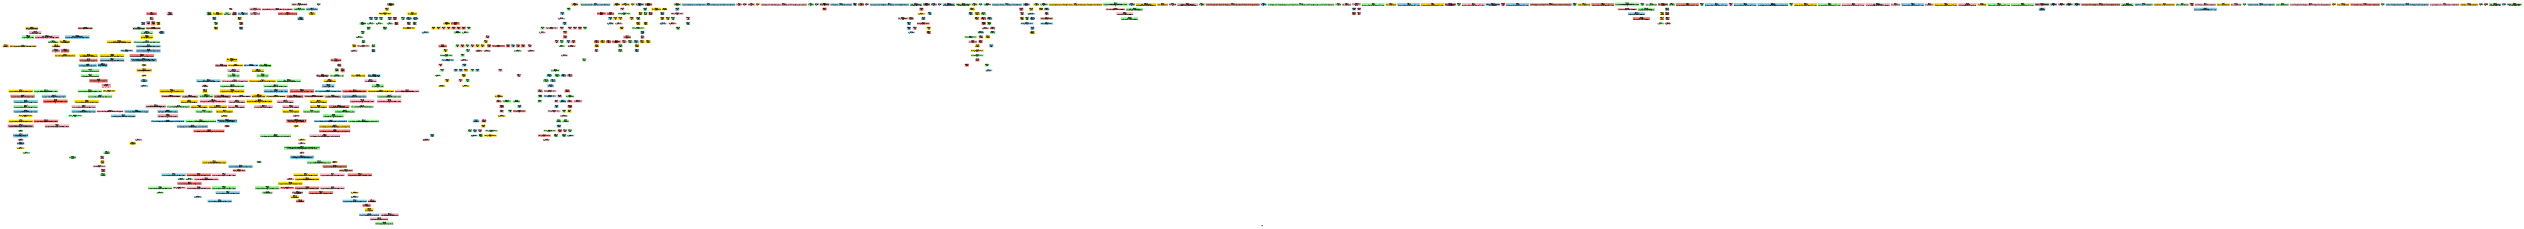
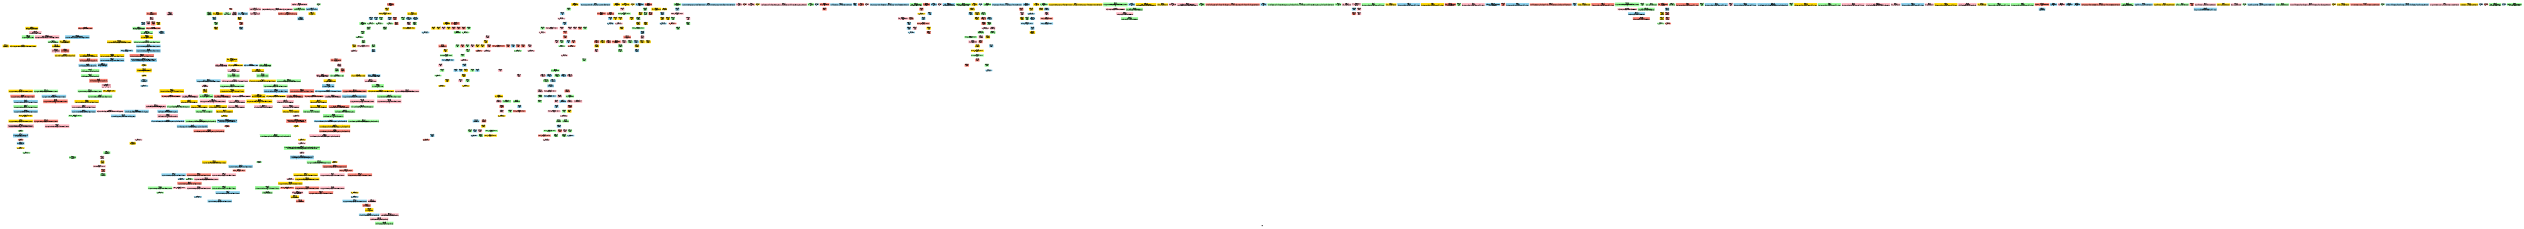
node "NodeID: 222": added
